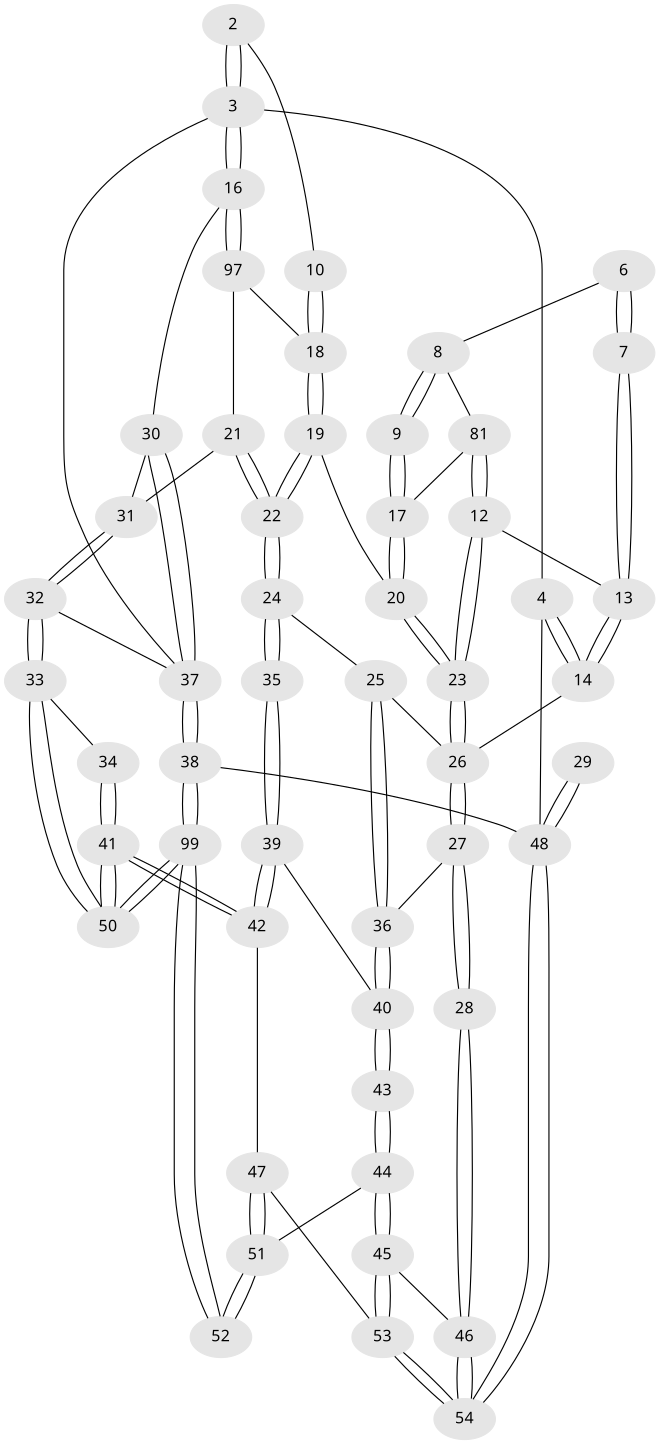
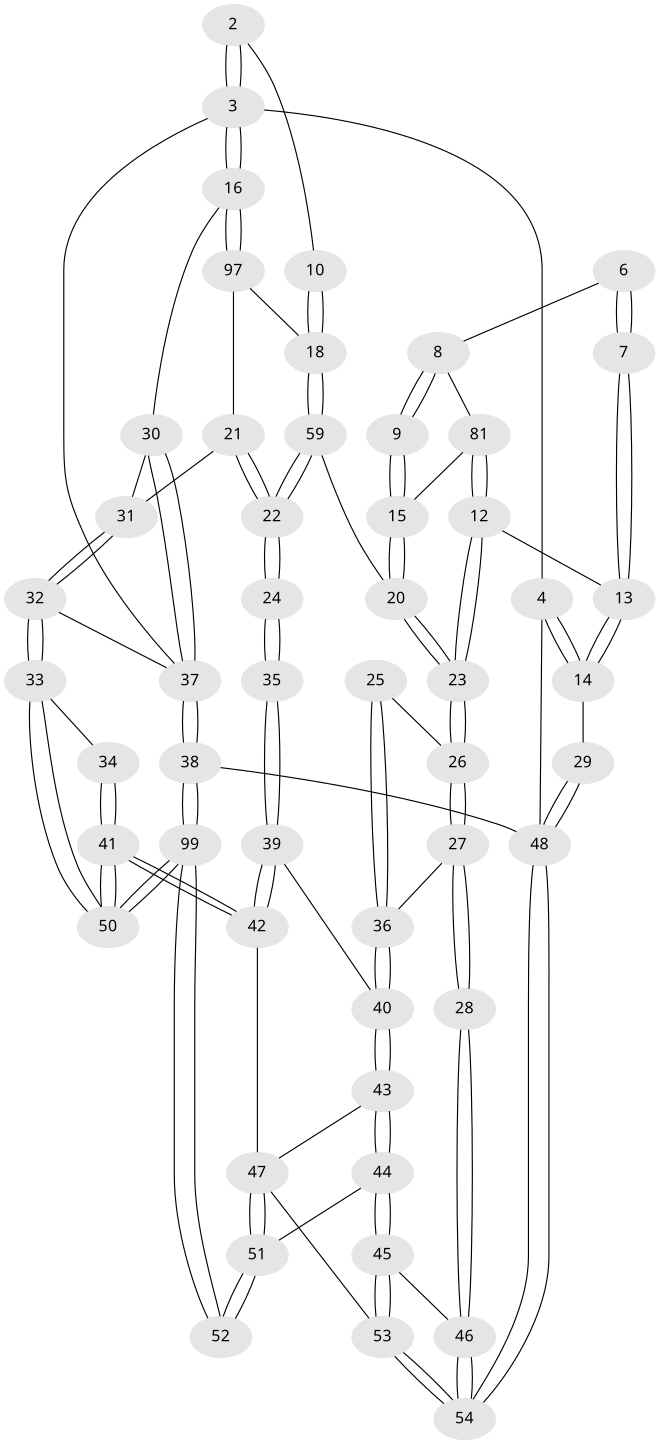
node "19": label "19" -> "59"
node "17": label "17" -> "15"
edge "24" -- "25": removed
edge "14" -- "26": now "14" -- "29"
edge "43" -- "47": added
